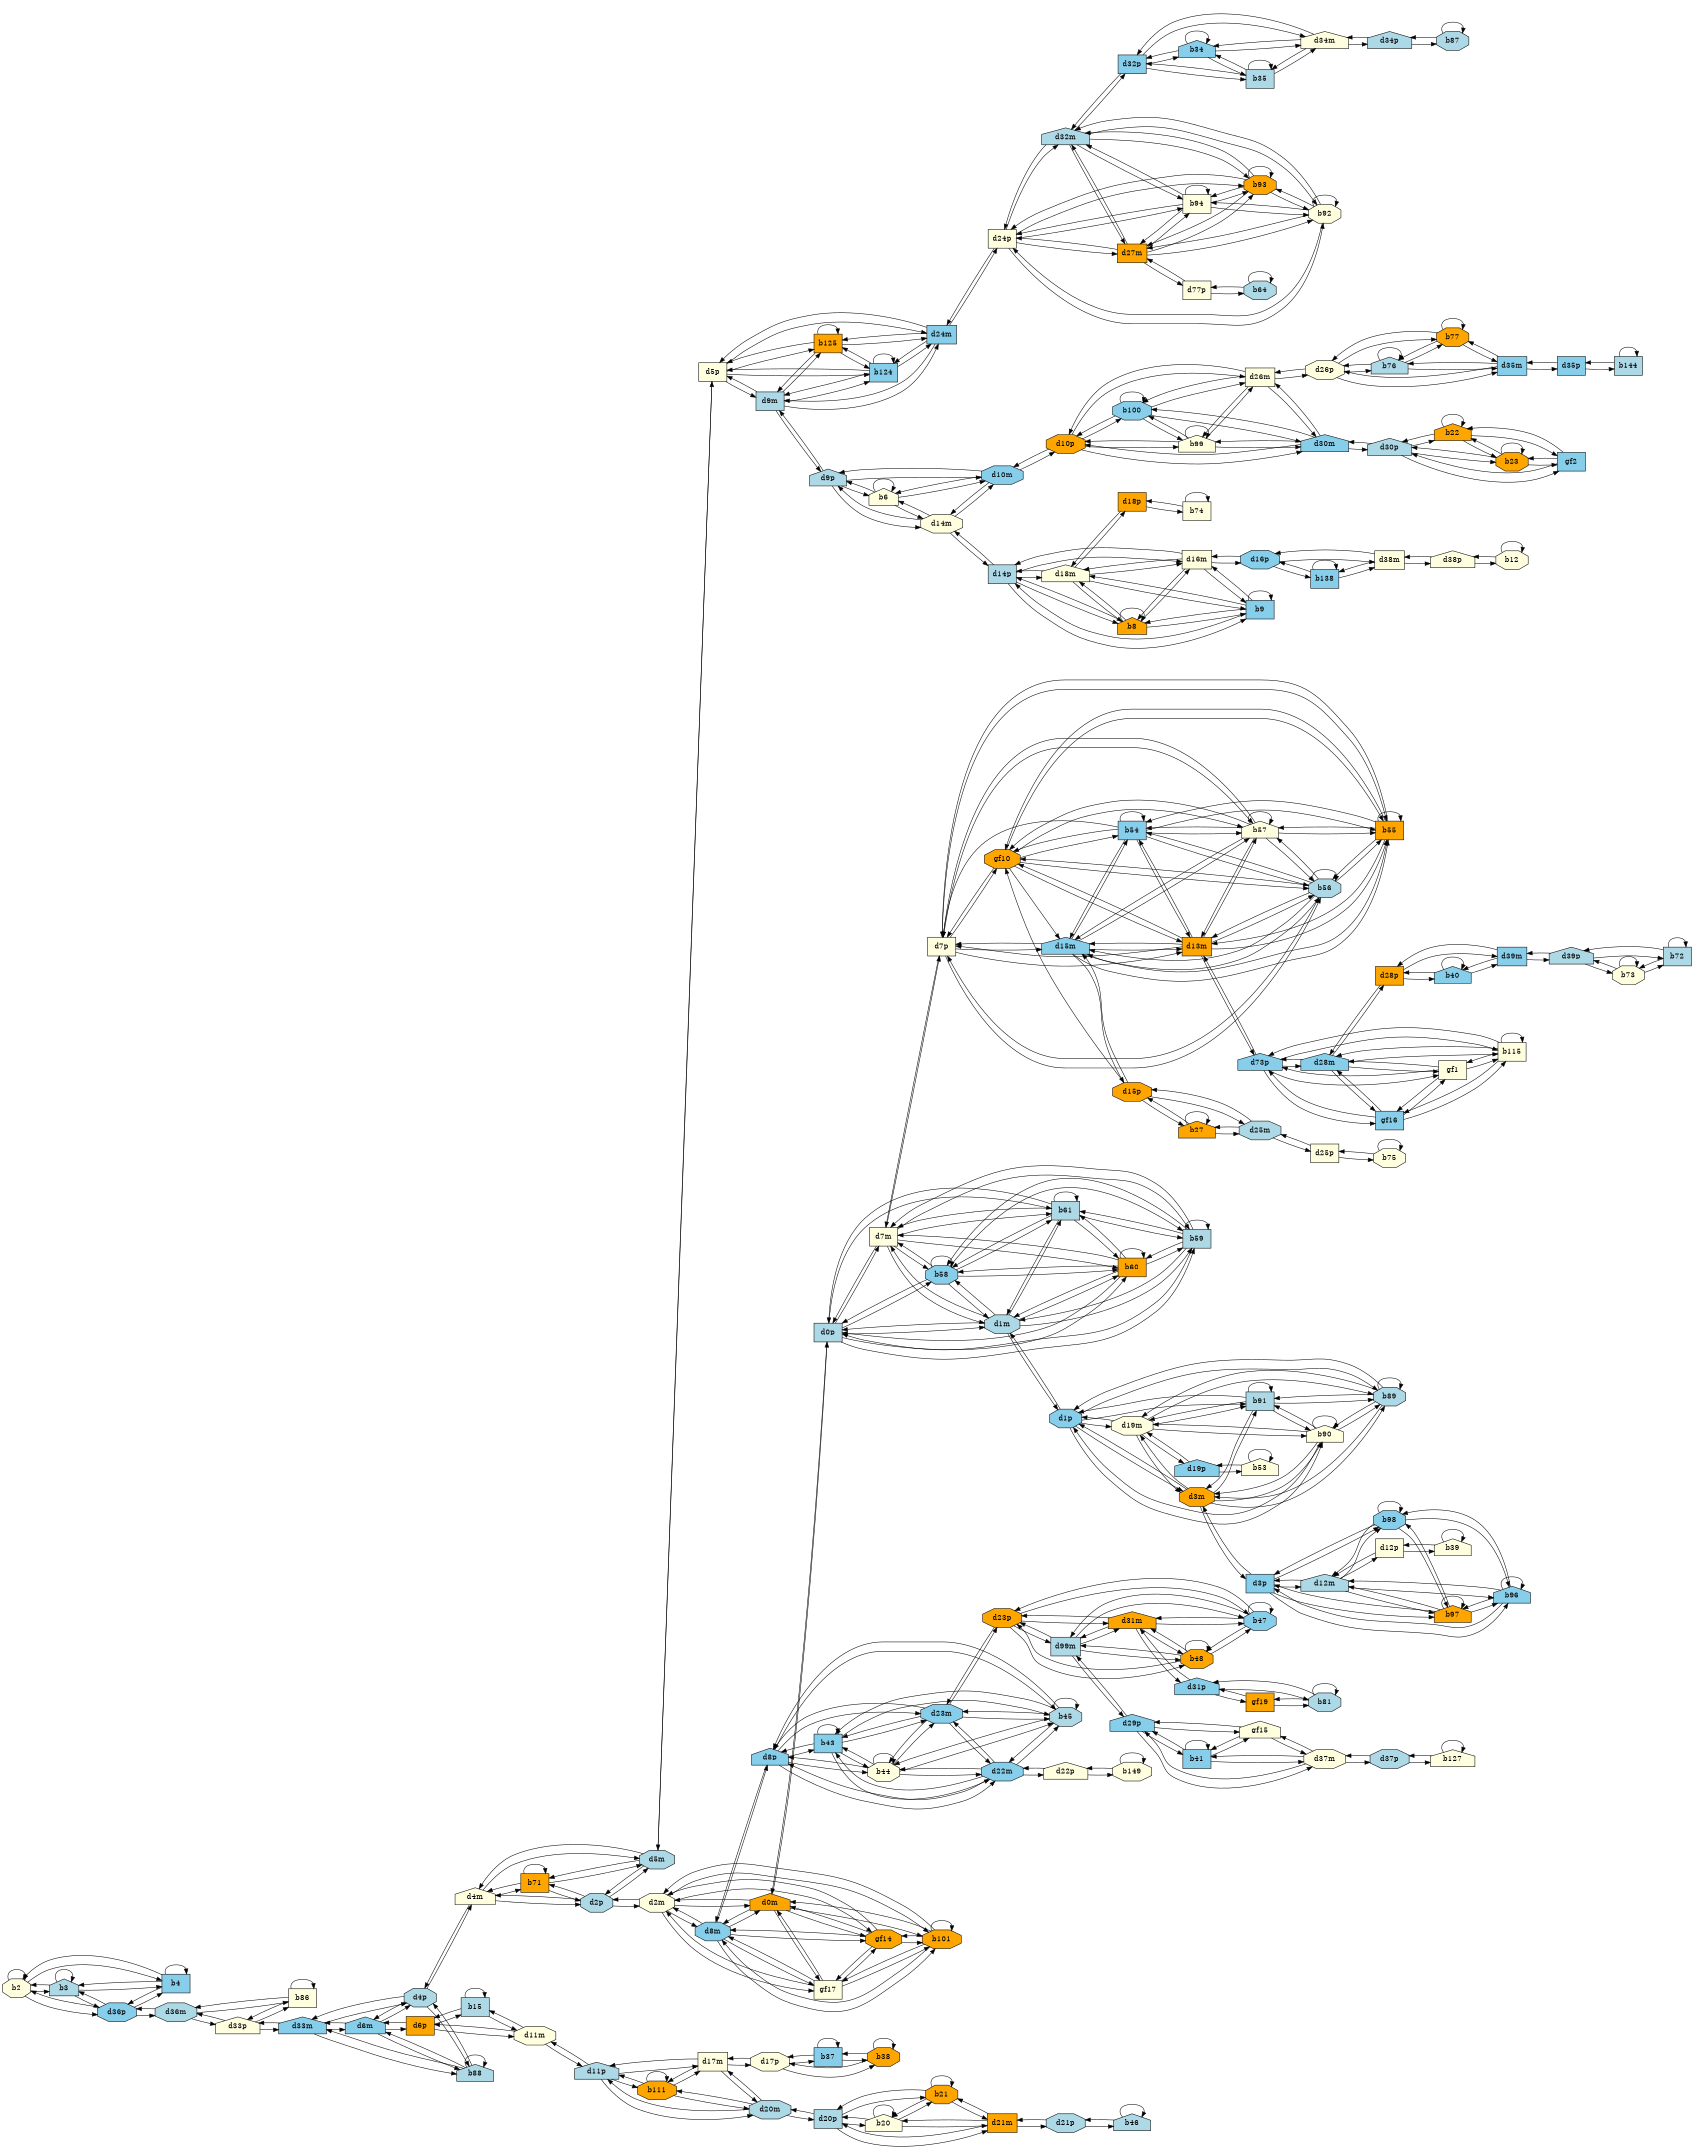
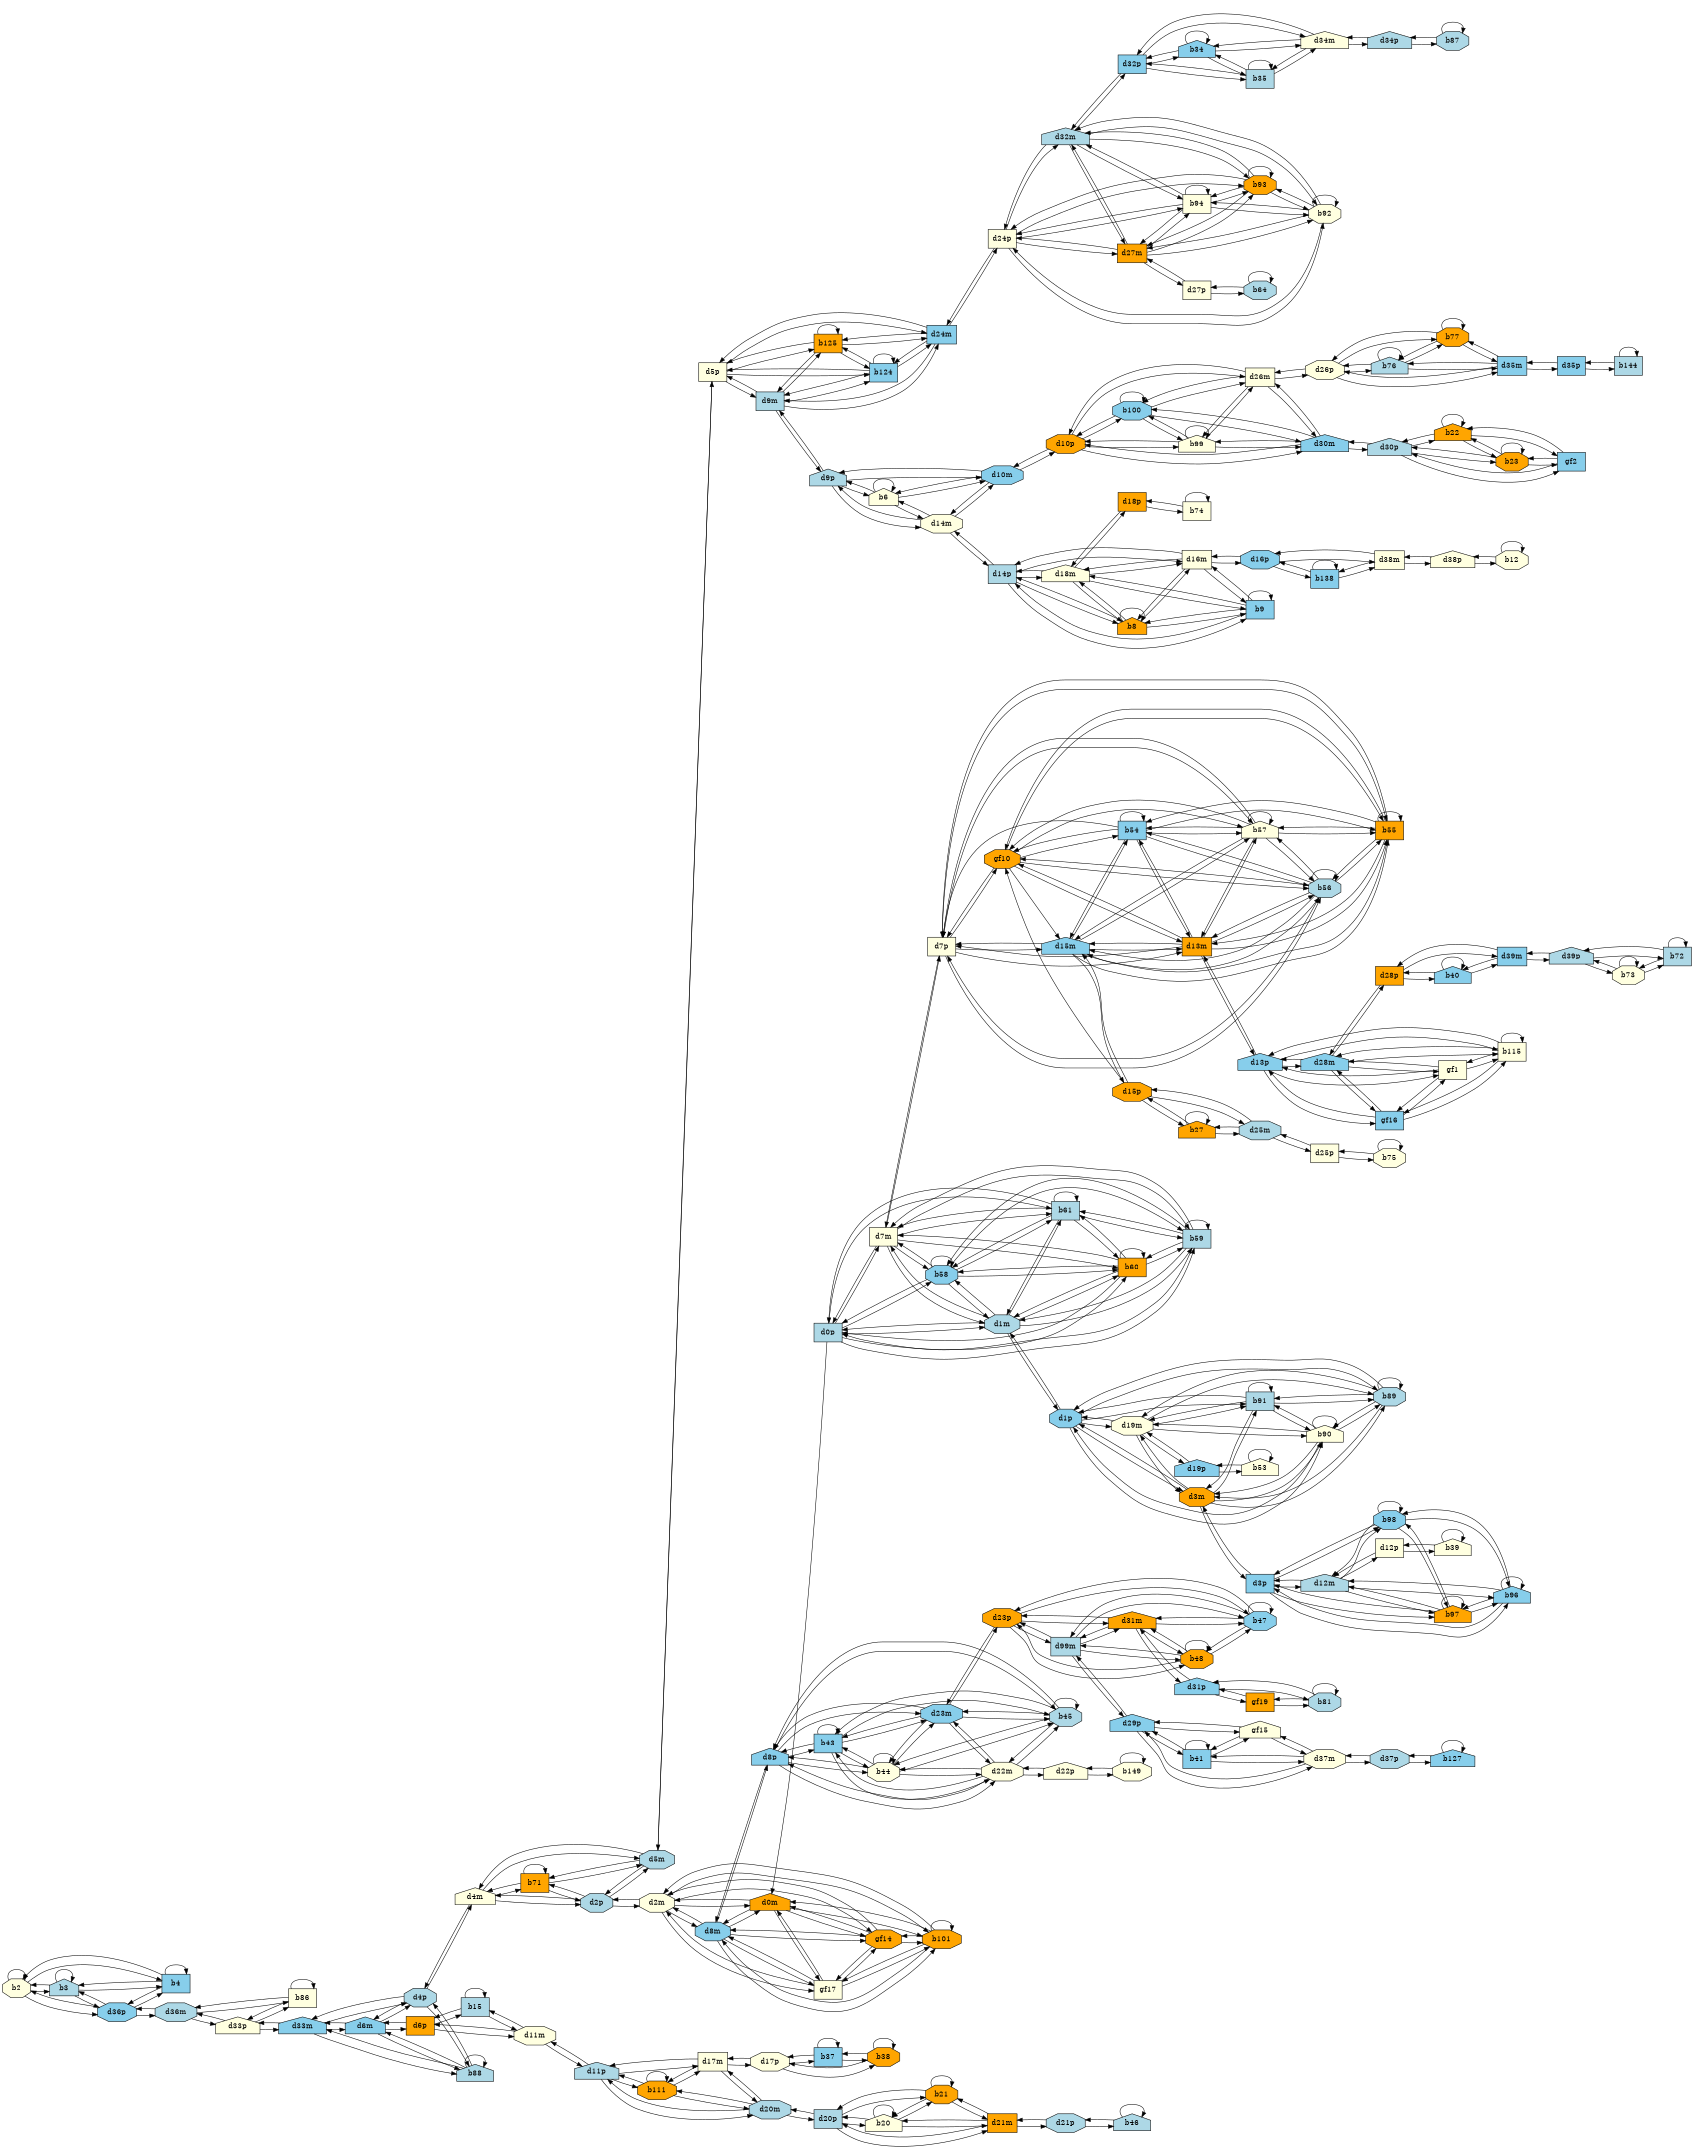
node "d77p": label "d77p" -> "d27p"
node "d73p": label "d73p" -> "d13p"
edge "d0m" -> "d0p": removed
node "b127": fillcolor lightyellow -> skyblue
node "d22m": fillcolor skyblue -> lightyellow
